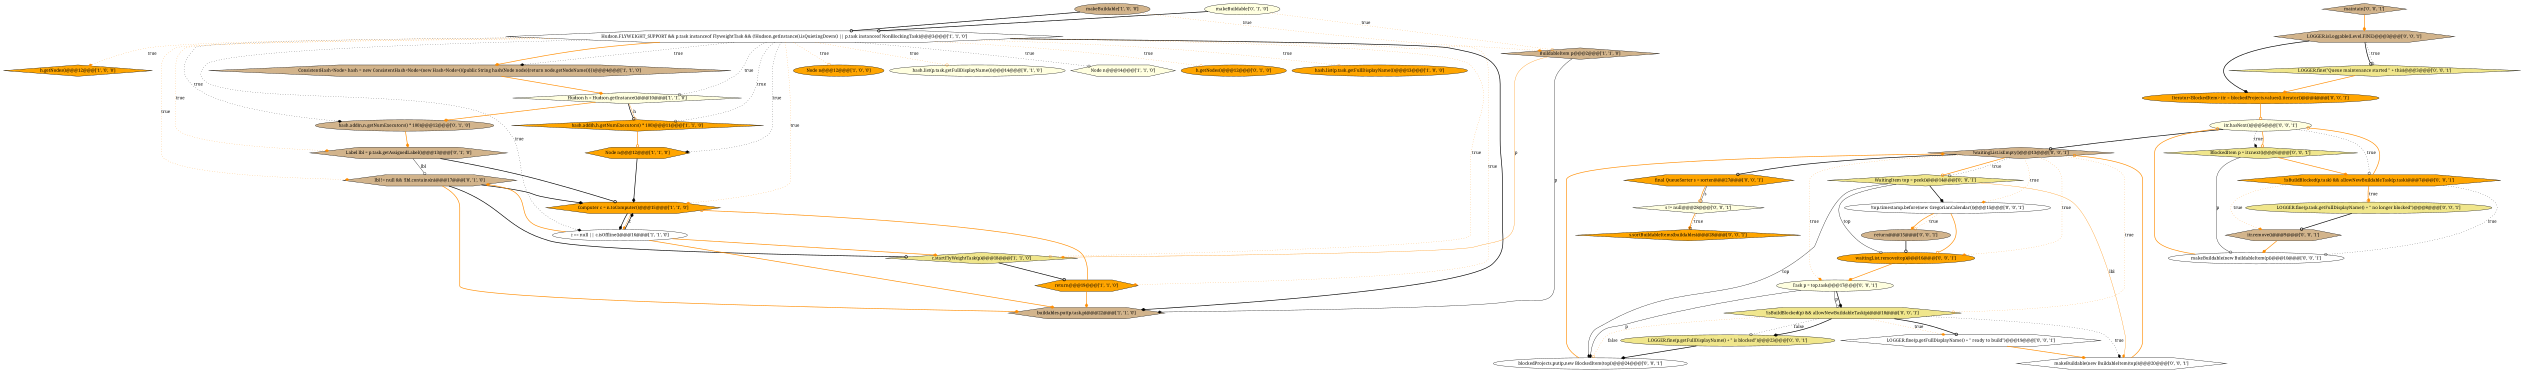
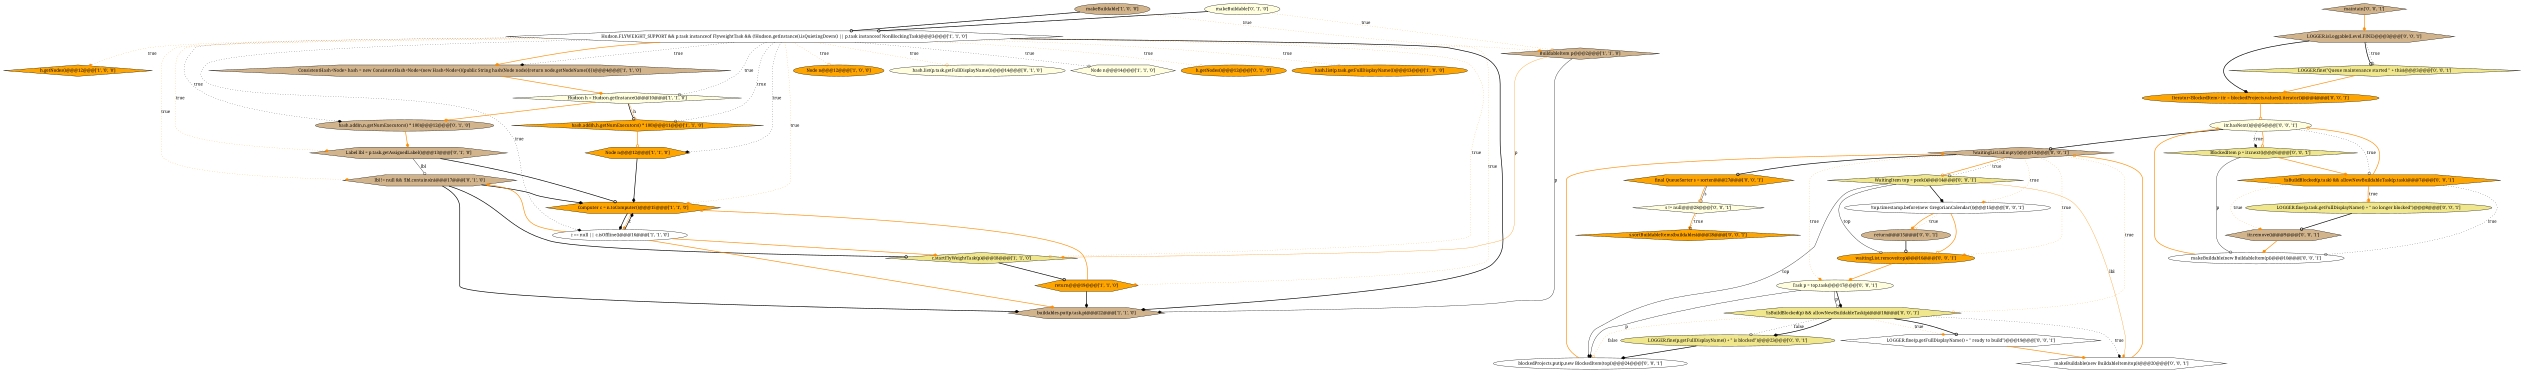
edge "return@@@19@@@['1', '1', '0']" -> "buildables.put(p.task,p)@@@22@@@['1', '1', '0']": color darkorange -> black
edge "lbl != null && !lbl.contains(n)@@@17@@@['0', '1', '0']" -> "buildables.put(p.task,p)@@@22@@@['1', '1', '0']": color darkorange -> black
